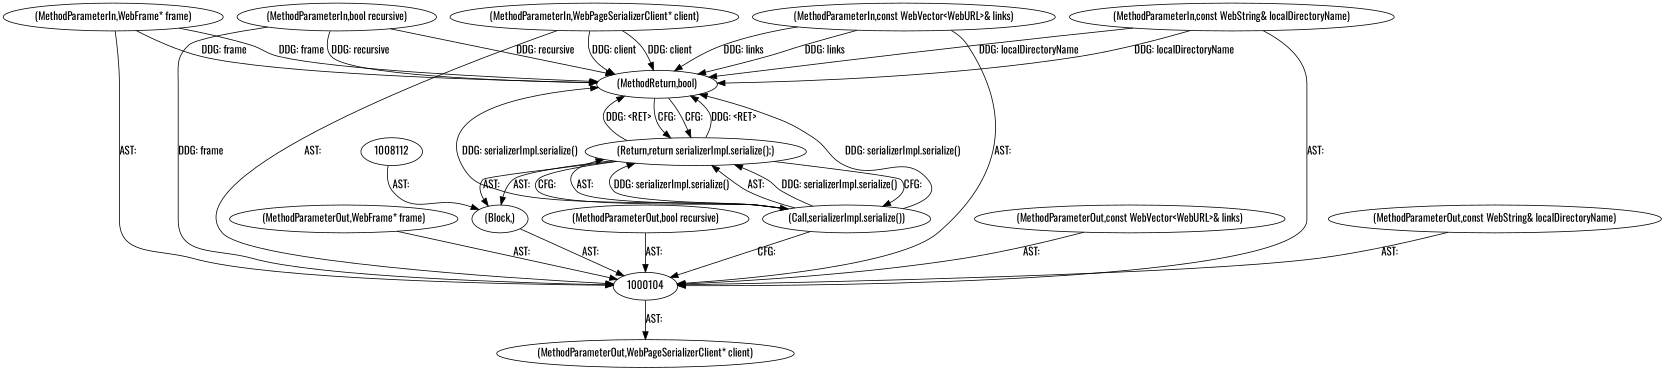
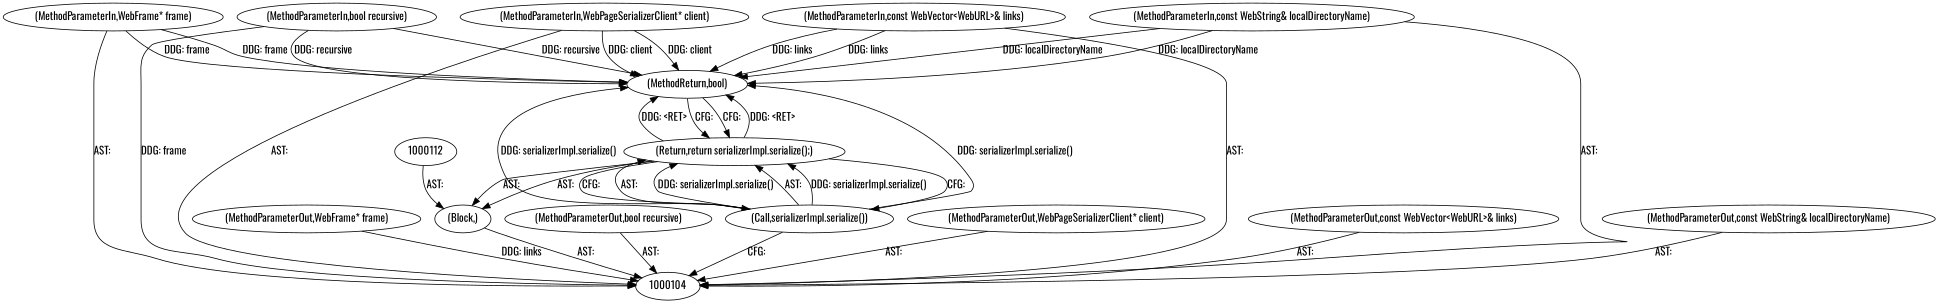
node "1008112": label "1008112" -> "1000112"
edge "(MethodParameterOut,WebFrame* frame)" -> "1000104": label "AST: " -> "DDG: links"
edge "1000104" -> "(MethodParameterOut,WebPageSerializerClient* client)": reversed
